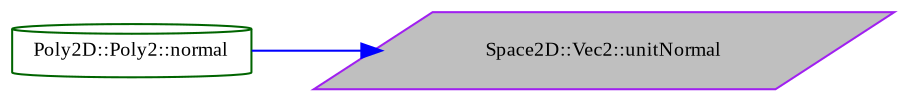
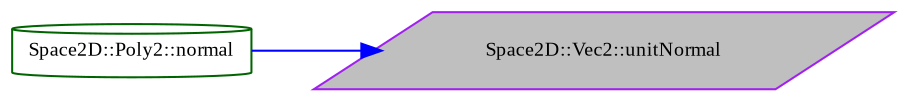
node "Poly2D::Poly2::normal": label "Poly2D::Poly2::normal" -> "Space2D::Poly2::normal"
